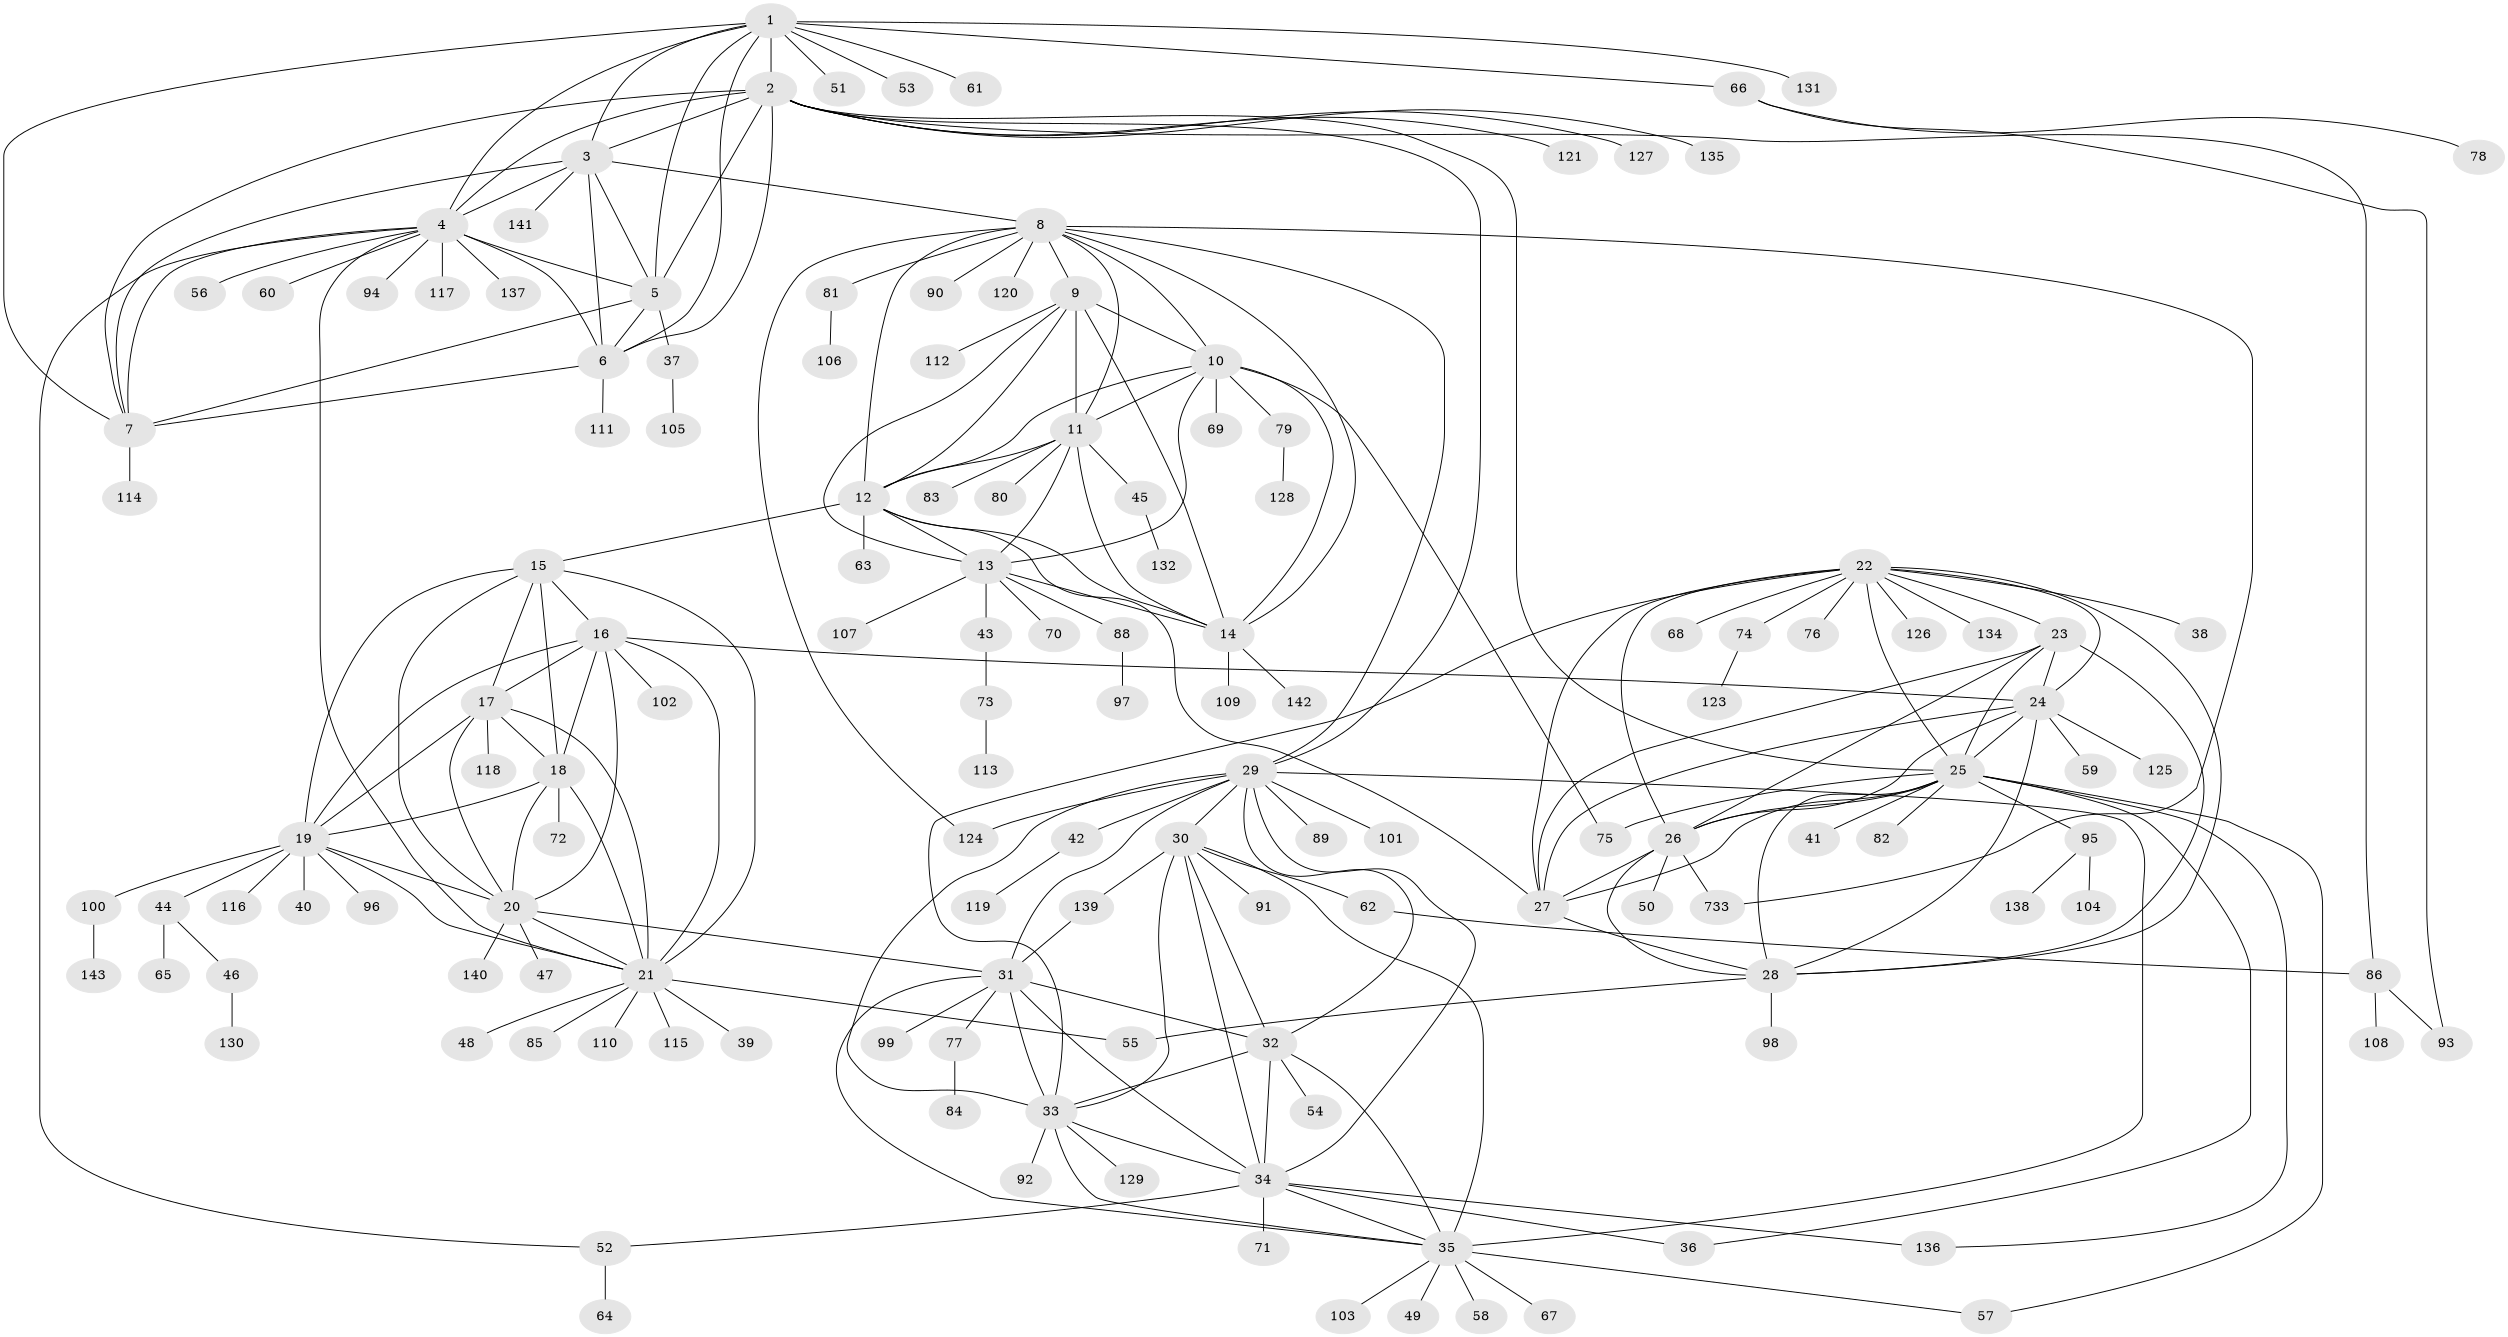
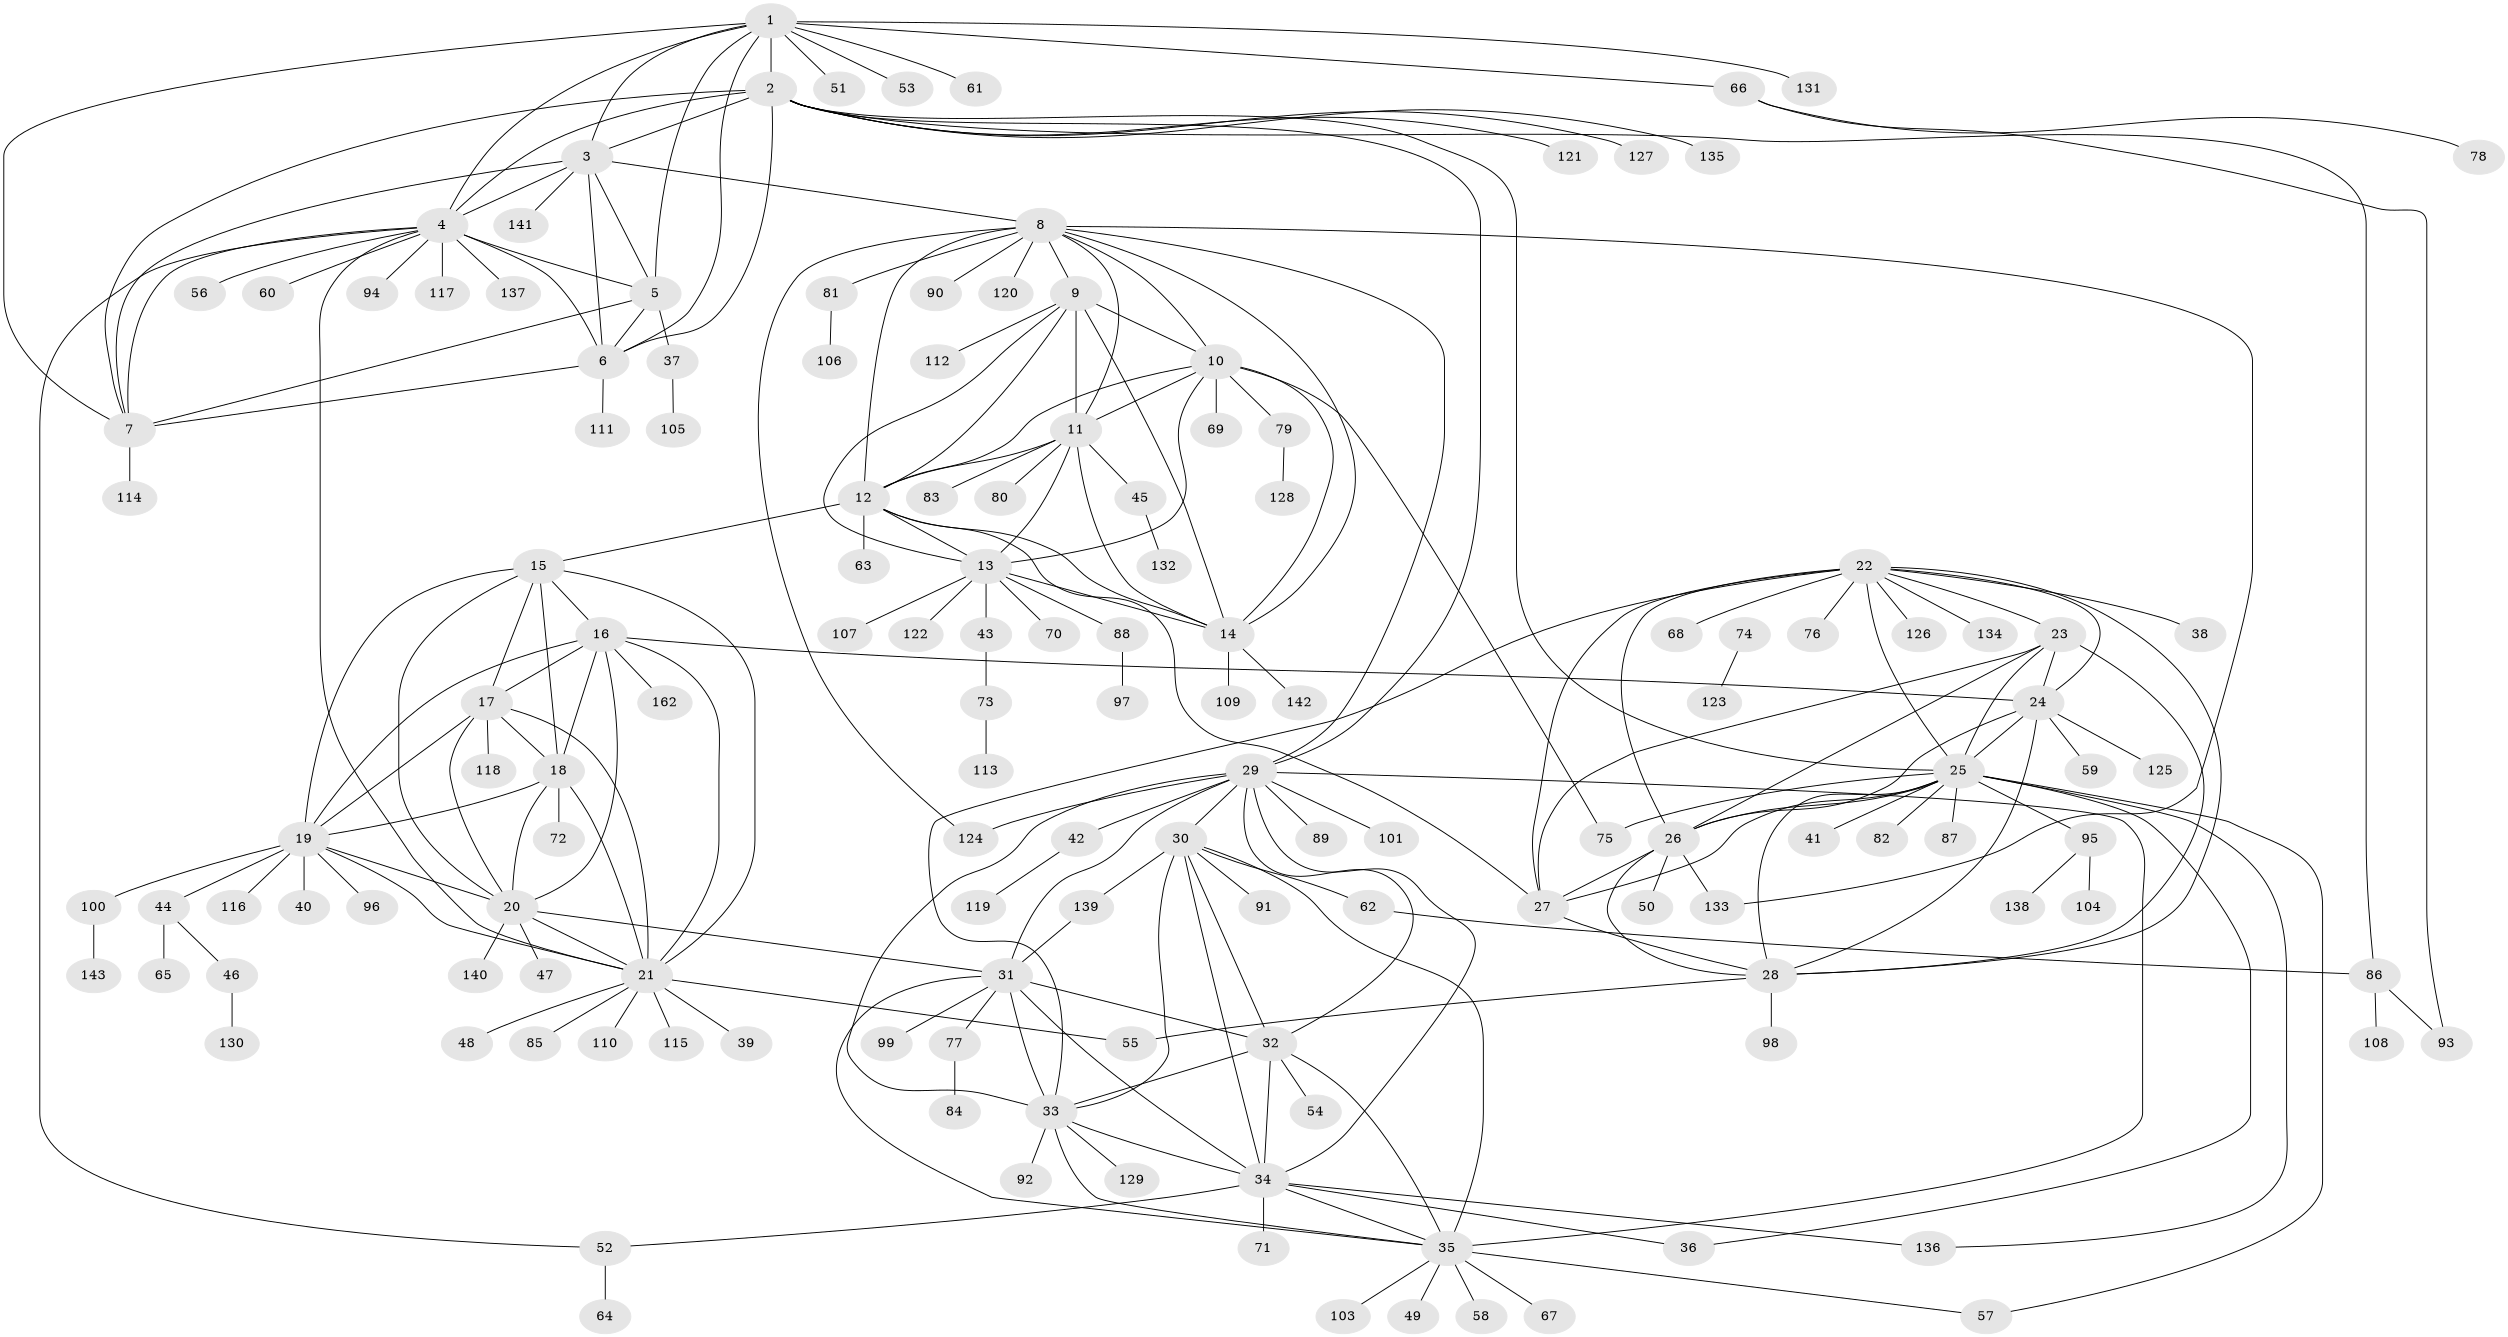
edge "2" -- "5": removed
edge "22" -- "74": removed
node "122": added
node "102": label "102" -> "162"
edge "24" -- "27": removed
node "87": added
node "733": label "733" -> "133"
